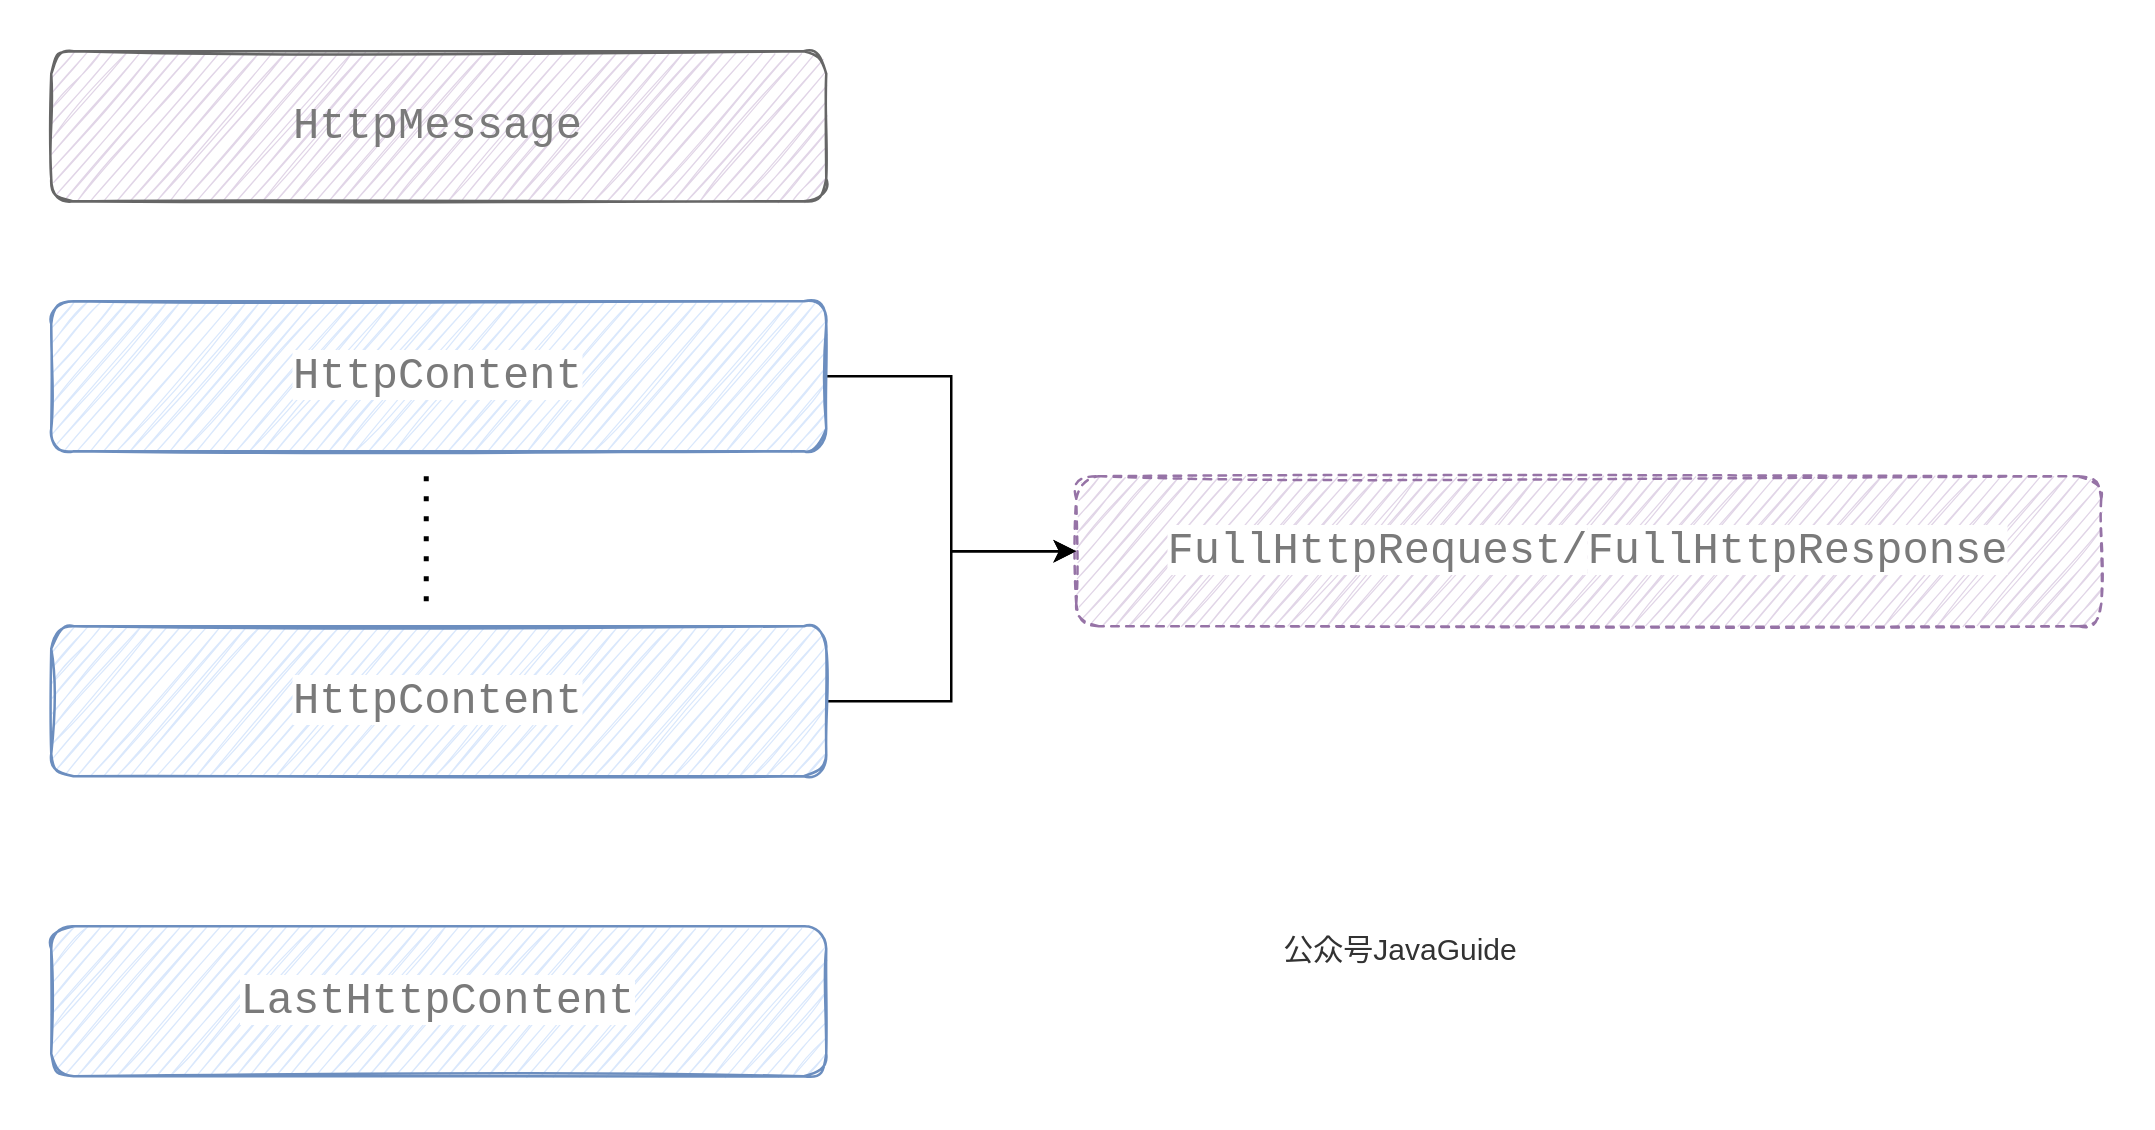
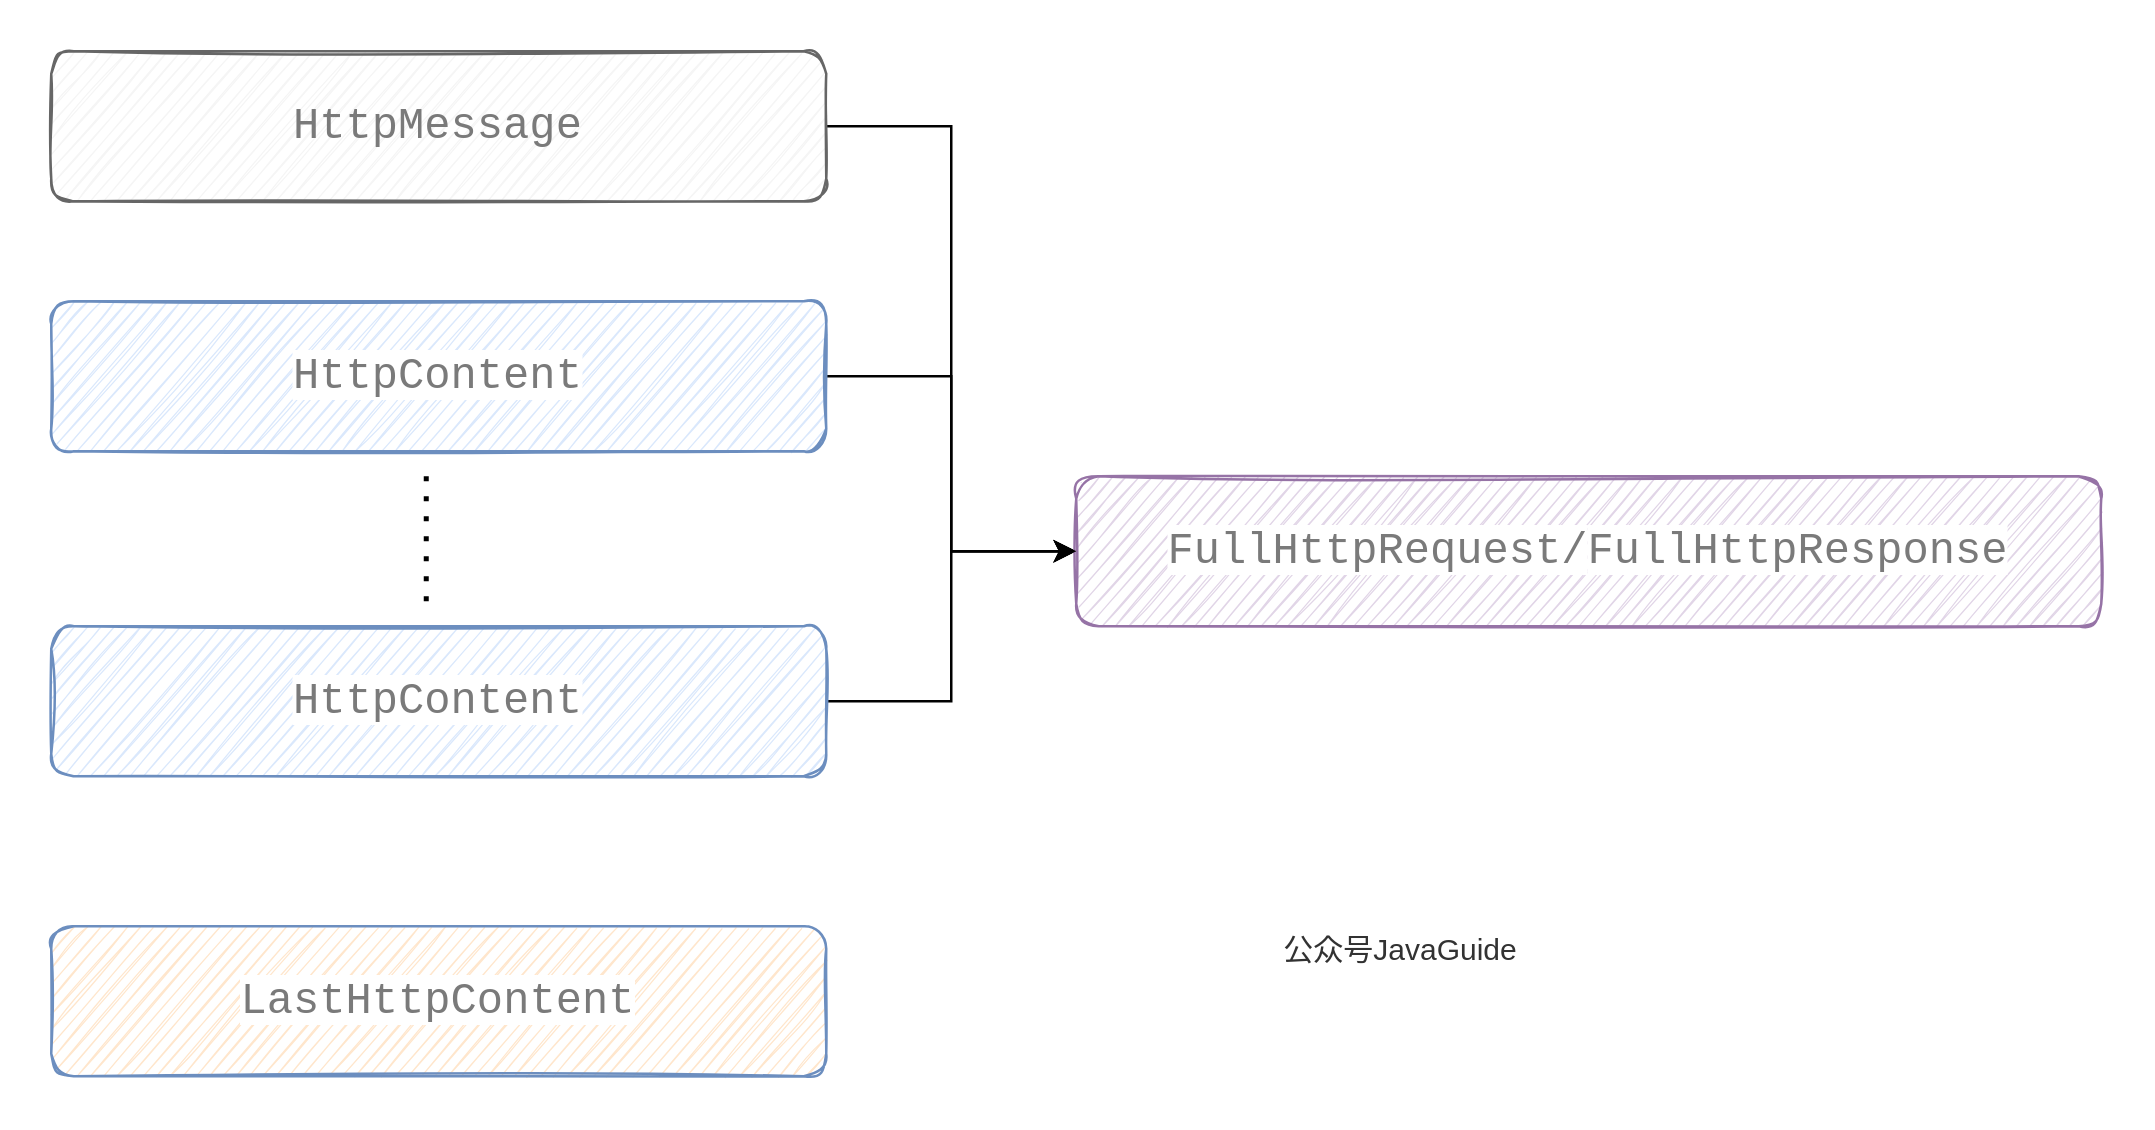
node "HttpMessage": fillcolor #e1d5e7 -> #f5f5f5
edge "HttpMessage" -> "FullHttpRequest/FullHttpResponse": added
node "FullHttpRequest/FullHttpResponse": style dashed -> solid
node "LastHttpContent": fillcolor #dae8fc -> #ffe6cc
